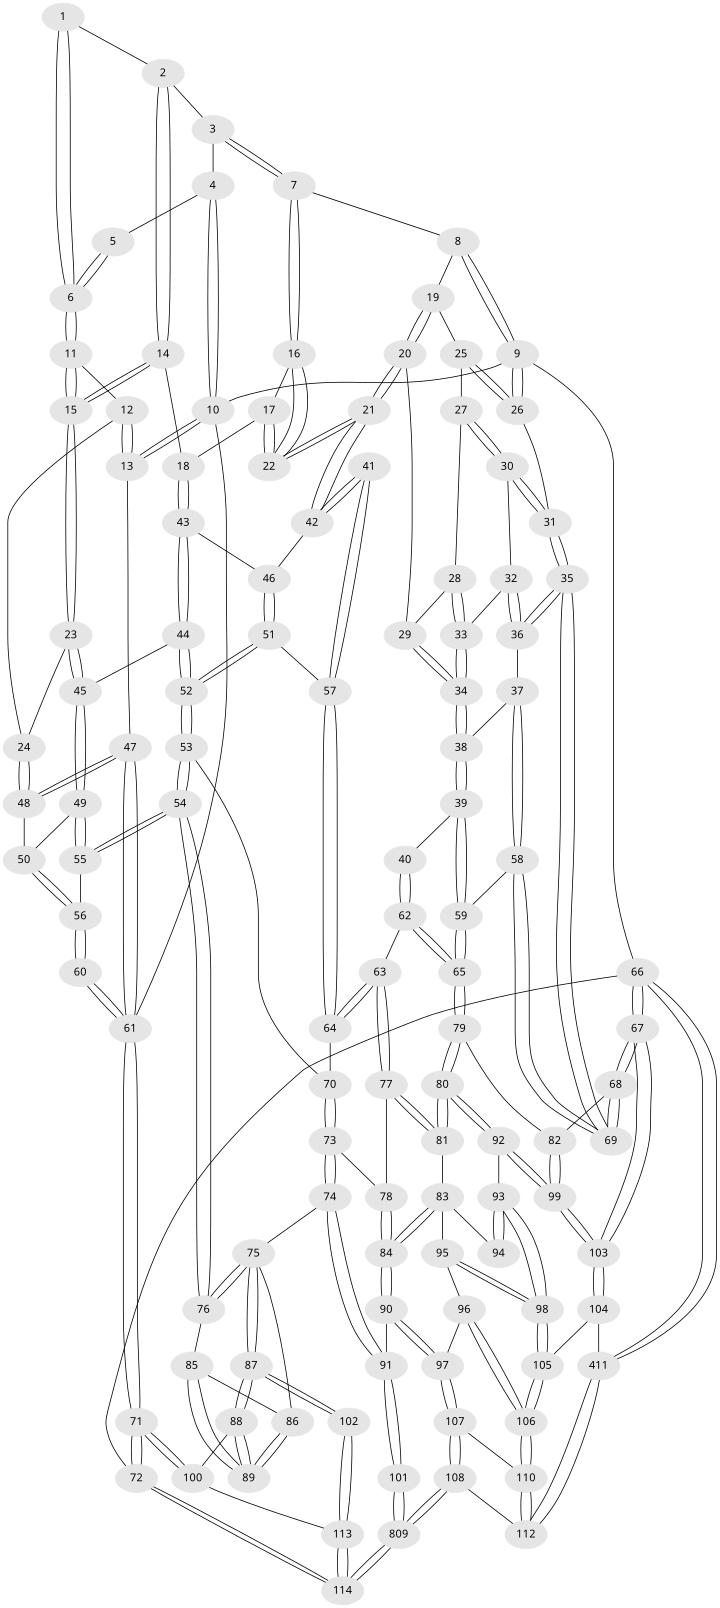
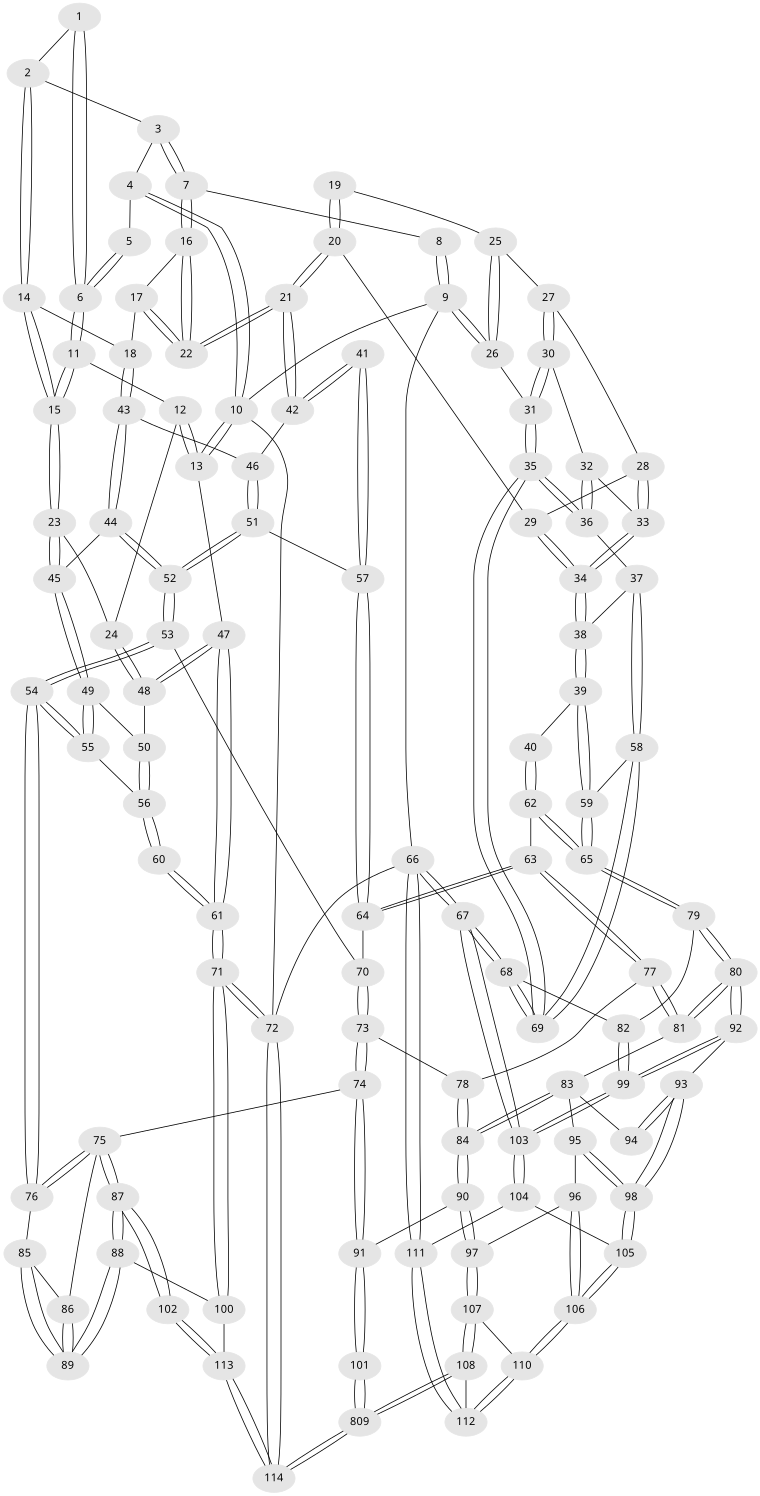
edge "8" -- "19": removed
edge "10" -- "61": now "10" -- "72"
node "411": label "411" -> "111"
